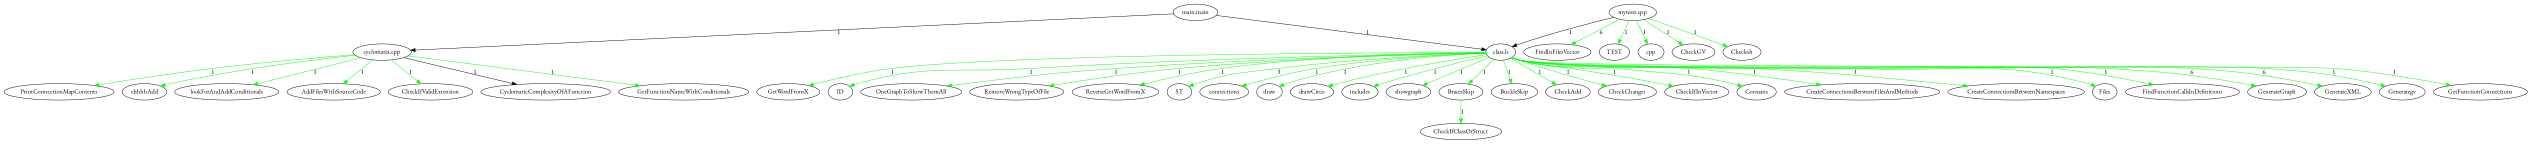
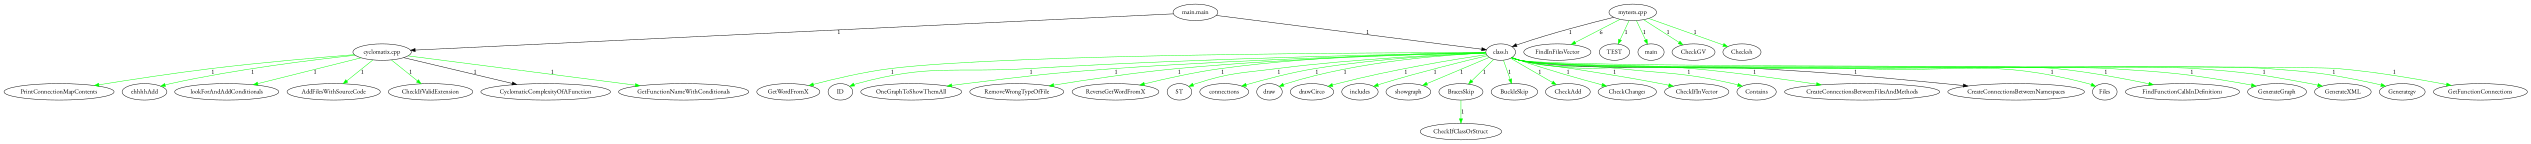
node "cpp": label "cpp" -> "main"
edge "class.h" -> "CreateConnectionsBetweenNamespaces": color green -> black
edge "class.h" -> "ST": label "3" -> "1"
edge "class.h" -> "GenerateGraph": label "6" -> "1"
edge "class.h" -> "GenerateXML": label "6" -> "1"
